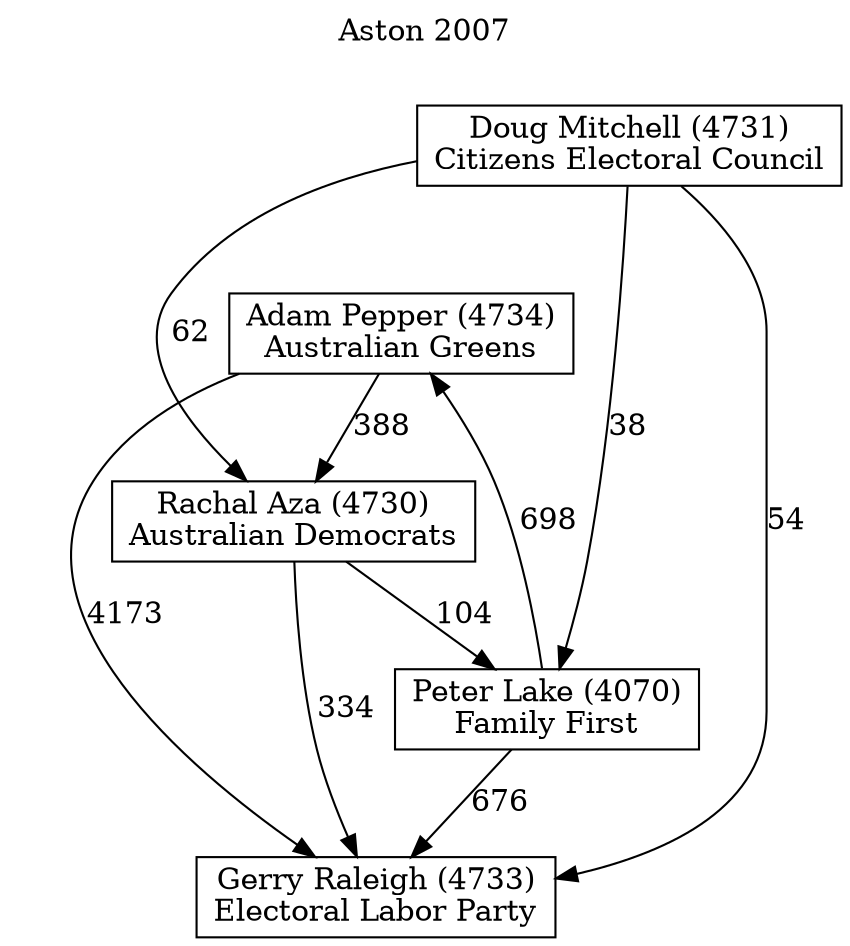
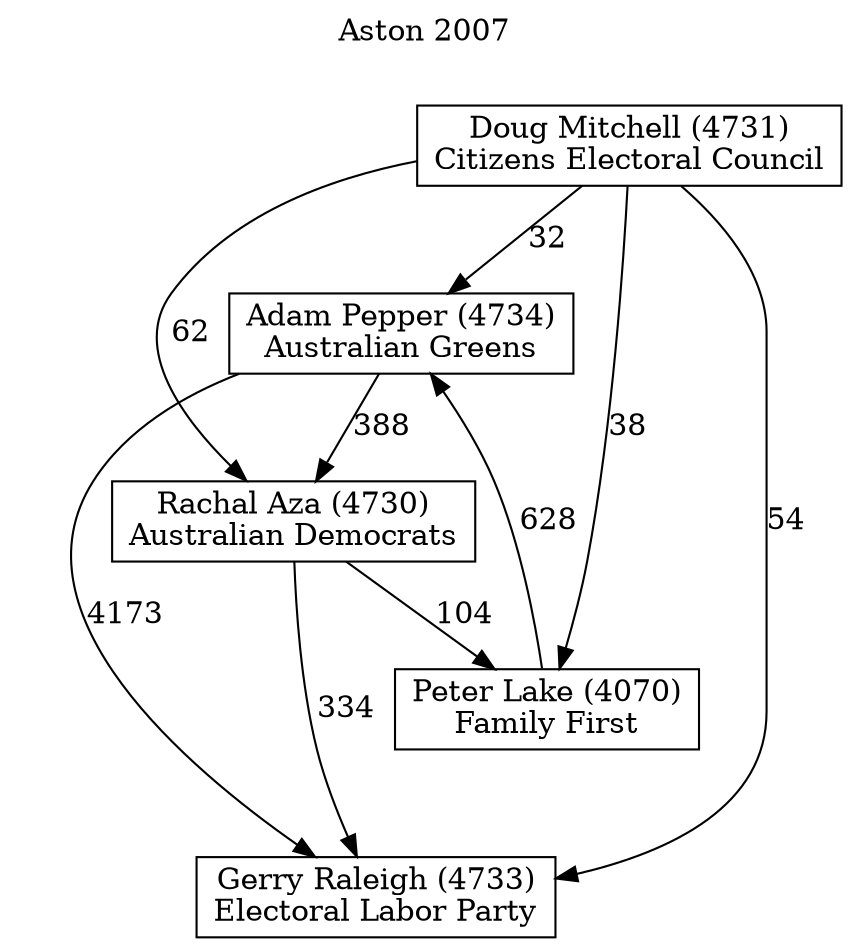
edge "Doug Mitchell (4731) Citizens Electoral Council" -> "Adam Pepper (4734) Australian Greens": added, label "32"
edge "Peter Lake (4070) Family First" -> "Adam Pepper (4734) Australian Greens": label "698" -> "628"
edge "Peter Lake (4070) Family First" -> "Gerry Raleigh (4733) Electoral Labor Party": removed, label "676"
